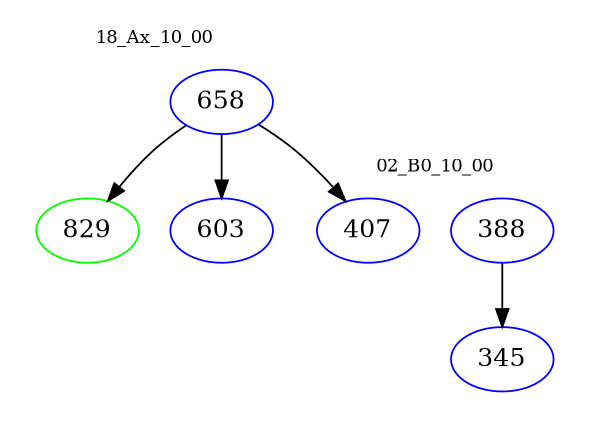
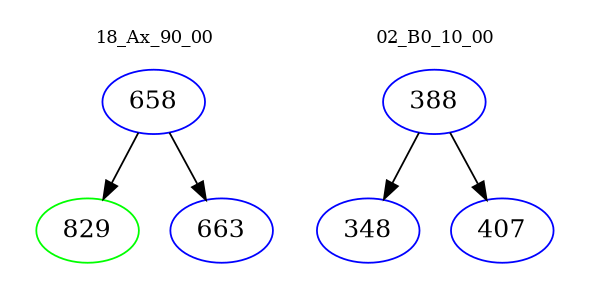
cluster "18_Ax_10_00": label "18_Ax_10_00" -> "18_Ax_90_00"
edge "658" -> "407": now "388" -> "407"
node "603": label "603" -> "663"
node "345": label "345" -> "348"
